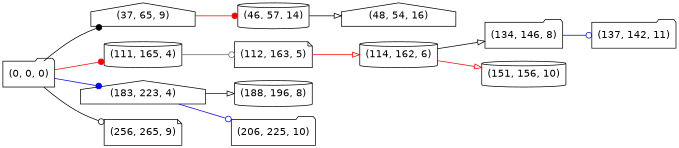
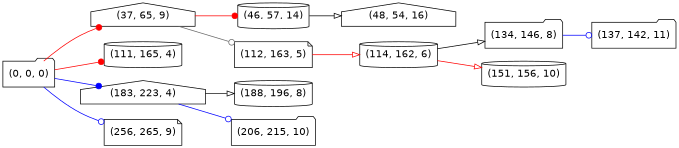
edge "(0, 0, 0)" -> "(37, 65, 9)": color black -> red
edge "(111, 165, 4)" -> "(112, 163, 5)": now "(37, 65, 9)" -> "(112, 163, 5)"
edge "(0, 0, 0)" -> "(256, 265, 9)": color black -> blue
node "(206, 225, 10)": label "(206, 225, 10)" -> "(206, 215, 10)"
